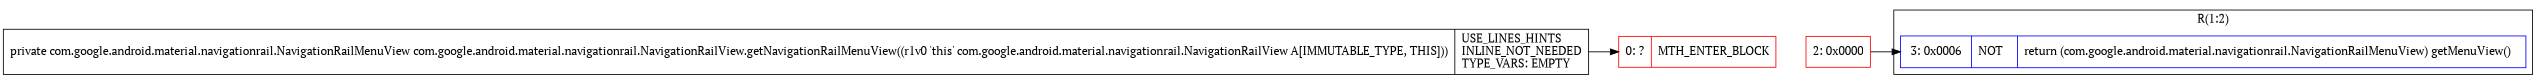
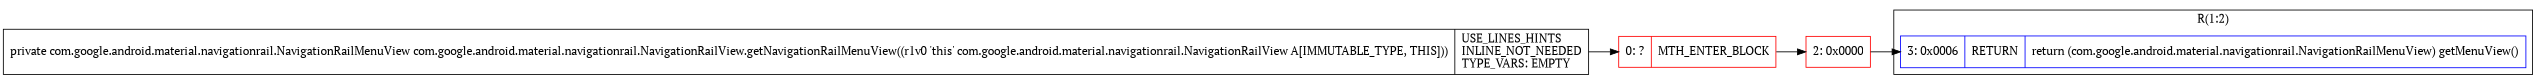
node "3: 0x0006": text "NOT" -> "RETURN"
edge "0: ?" -> "2: 0x0000": added
